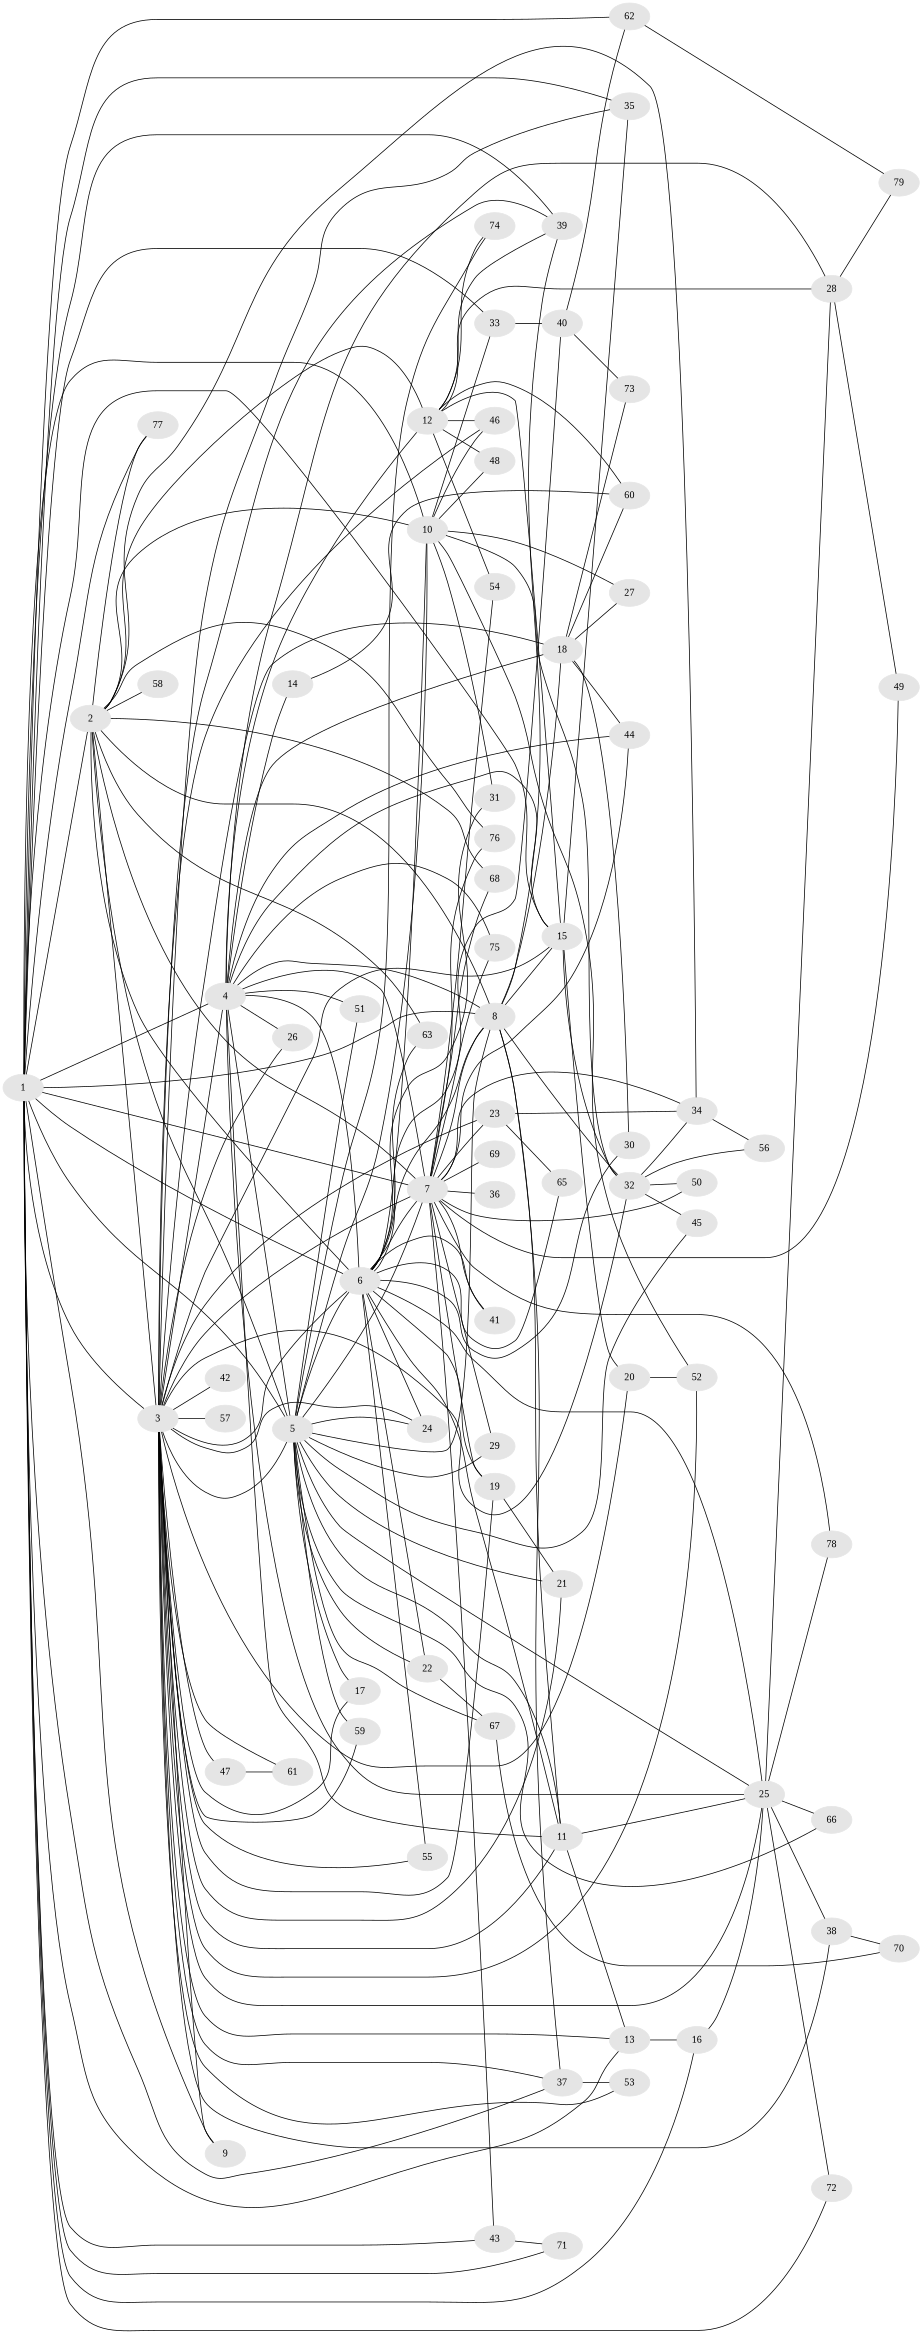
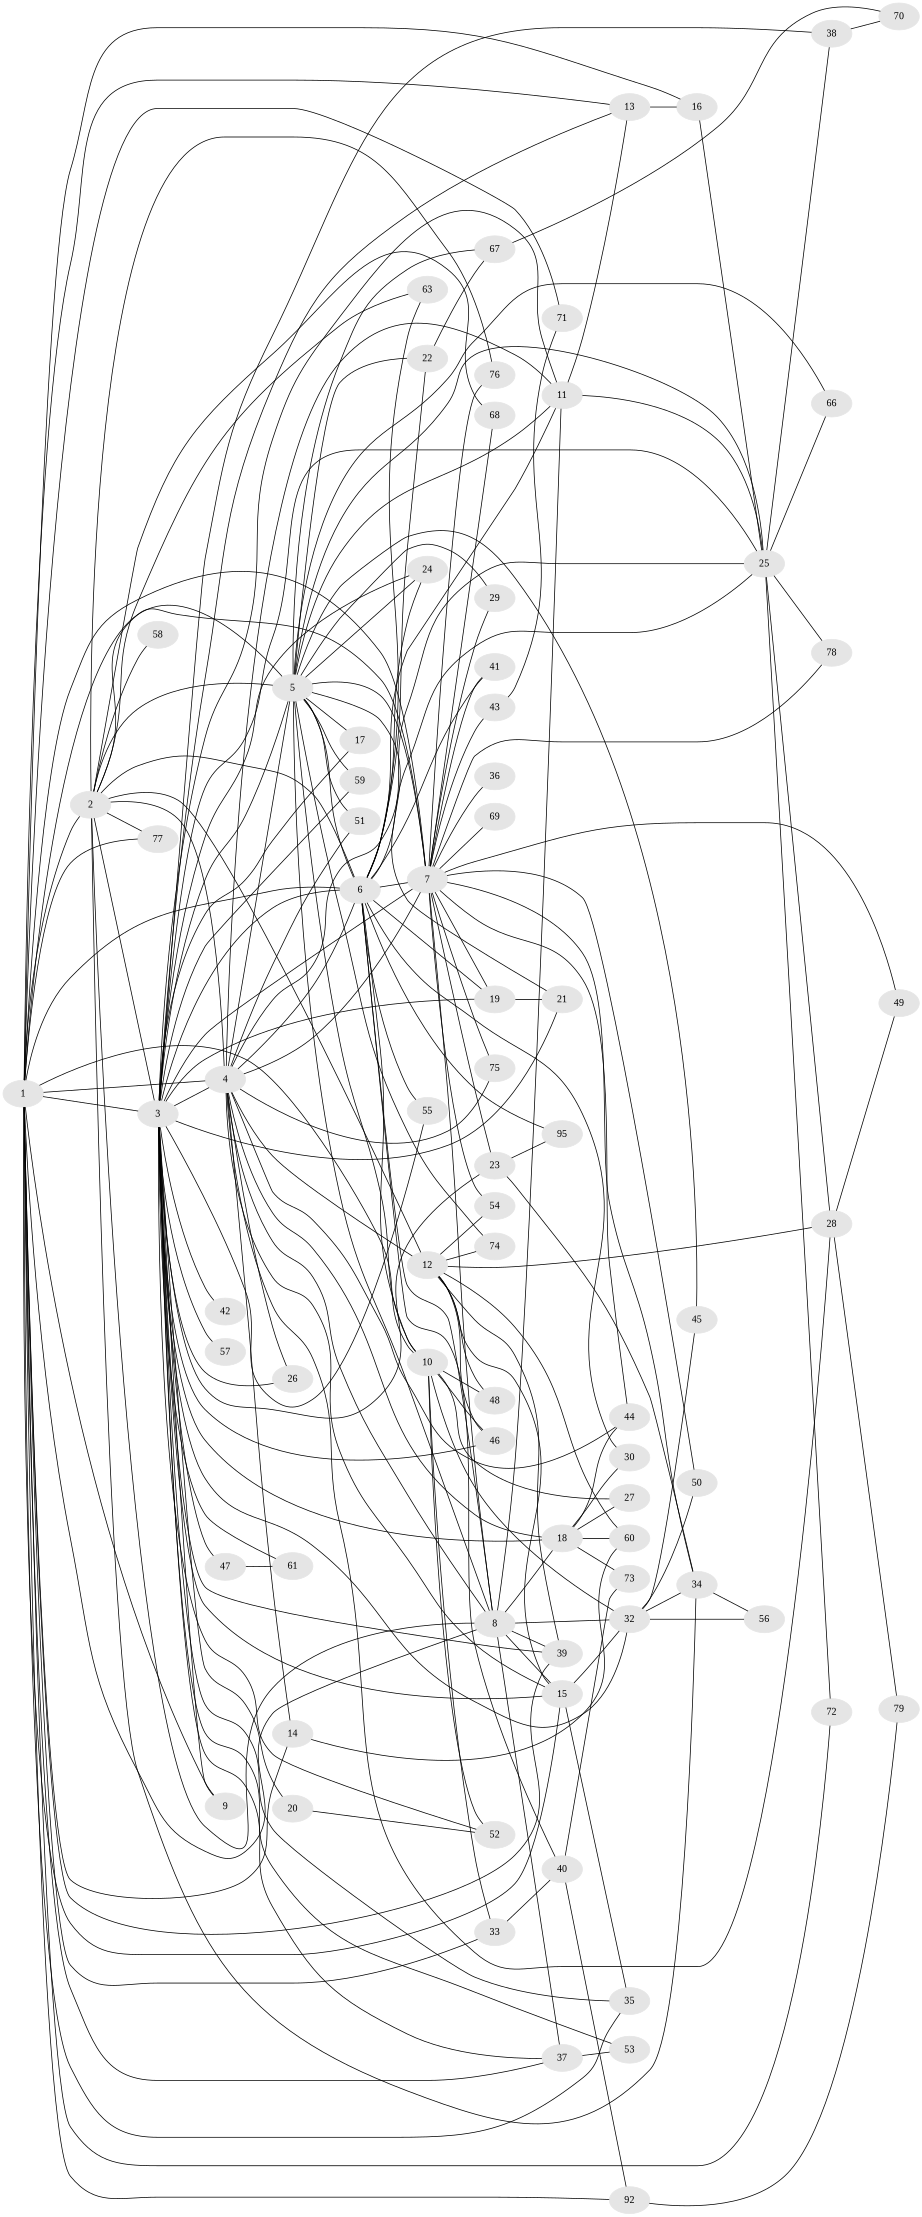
node "62": label "62" -> "92"
edge "10" -- "2": now "4" -- "2"
node "31": removed
edge "15" -- "20": removed
node "65": label "65" -> "95"
edge "1" -- "43": now "1" -- "14"
